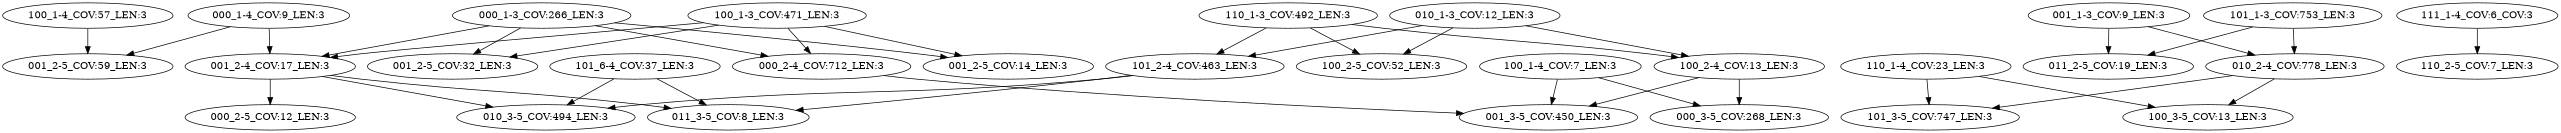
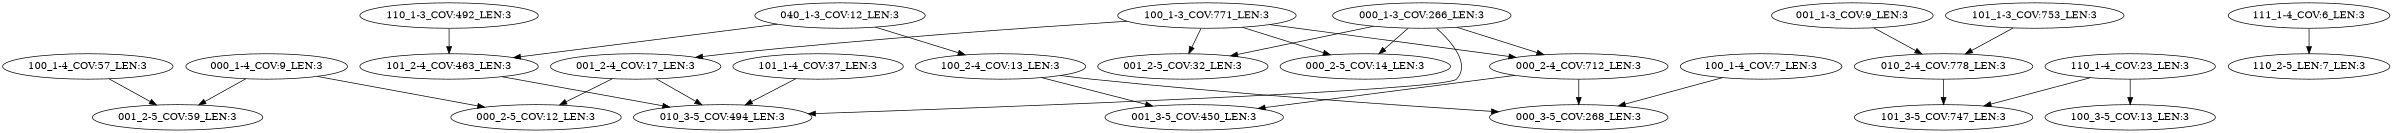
node "100_1-3_COV:471_LEN:3": label "100_1-3_COV:471_LEN:3" -> "100_1-3_COV:771_LEN:3"
node "010_1-3_COV:12_LEN:3": label "010_1-3_COV:12_LEN:3" -> "040_1-3_COV:12_LEN:3"
node "111_1-4_COV:6_COV:3": label "111_1-4_COV:6_COV:3" -> "111_1-4_COV:6_LEN:3"
edge "000_1-4_COV:9_LEN:3" -> "001_2-4_COV:17_LEN:3": now "000_1-4_COV:9_LEN:3" -> "000_2-5_COV:12_LEN:3"
edge "000_1-3_COV:266_LEN:3" -> "001_2-4_COV:17_LEN:3": now "000_1-3_COV:266_LEN:3" -> "010_3-5_COV:494_LEN:3"
edge "110_1-3_COV:492_LEN:3" -> "100_2-4_COV:13_LEN:3": removed
node "101_6-4_COV:37_LEN:3": label "101_6-4_COV:37_LEN:3" -> "101_1-4_COV:37_LEN:3"
node "001_2-5_COV:14_LEN:3": label "001_2-5_COV:14_LEN:3" -> "000_2-5_COV:14_LEN:3"
node "100_2-5_COV:52_LEN:3": removed
node "011_2-5_COV:19_LEN:3": removed
node "110_2-5_COV:7_LEN:3": label "110_2-5_COV:7_LEN:3" -> "110_2-5_LEN:7_LEN:3"
edge "000_2-4_COV:712_LEN:3" -> "000_3-5_COV:268_LEN:3": added
edge "100_1-4_COV:7_LEN:3" -> "001_3-5_COV:450_LEN:3": removed
edge "010_2-4_COV:778_LEN:3" -> "100_3-5_COV:13_LEN:3": removed
node "011_3-5_COV:8_LEN:3": removed
